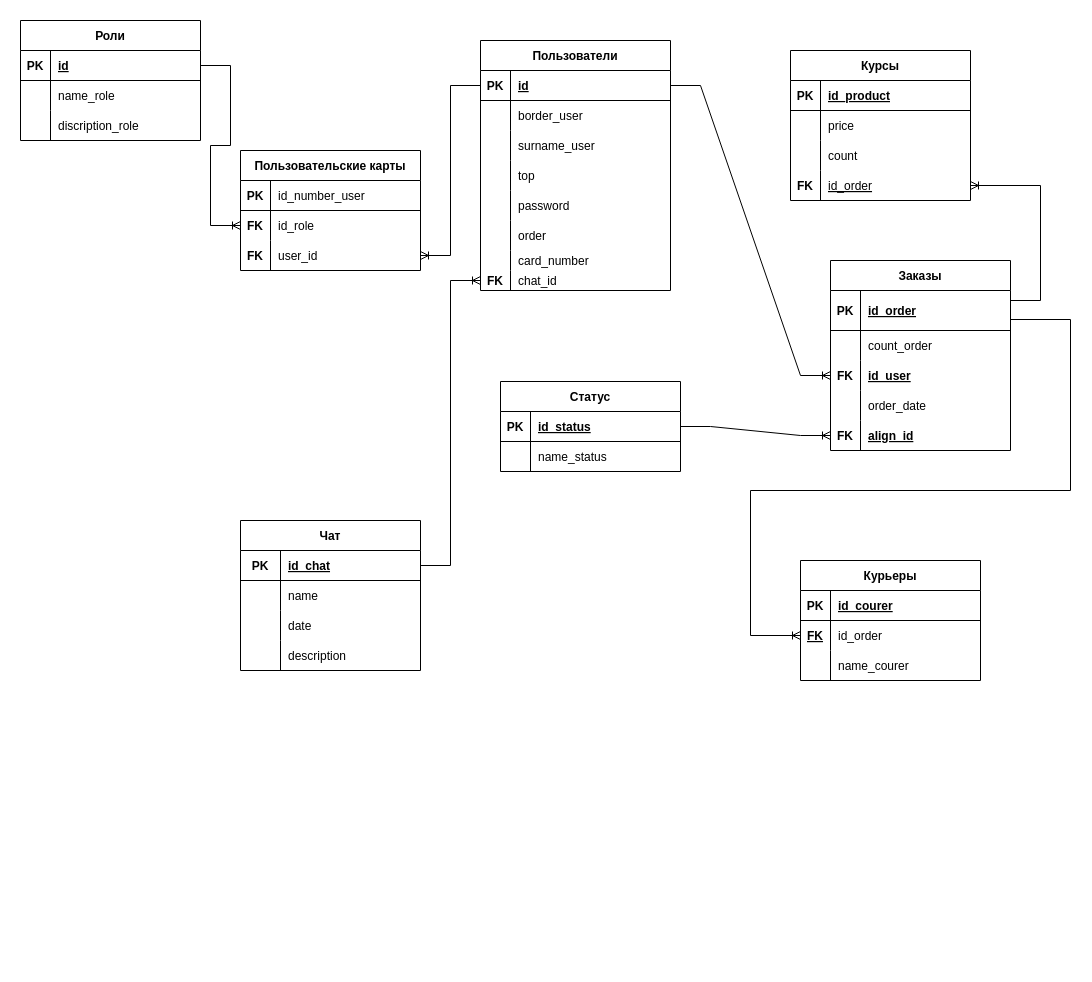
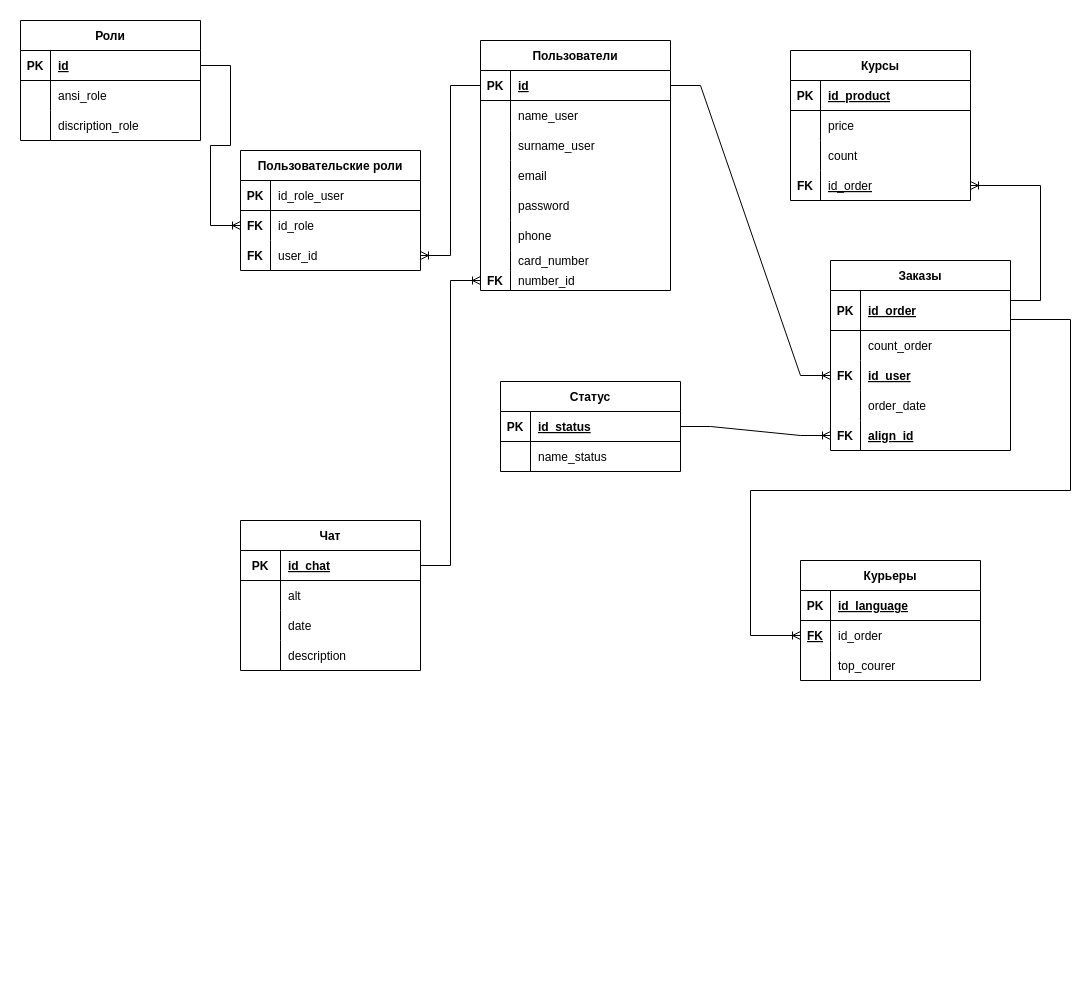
node "name_role": label "name_role" -> "ansi_role"
node "border_user": label "border_user" -> "name_user"
node "Пользовательские карты": label "Пользовательские карты" -> "Пользовательские роли"
node "top": label "top" -> "email"
node "id_number_user": label "id_number_user" -> "id_role_user"
node "order": label "order" -> "phone"
node "chat_id": label "chat_id" -> "number_id"
node "name": label "name" -> "alt"
node "id_courer": label "id_courer" -> "id_language"
node "name_courer": label "name_courer" -> "top_courer"
